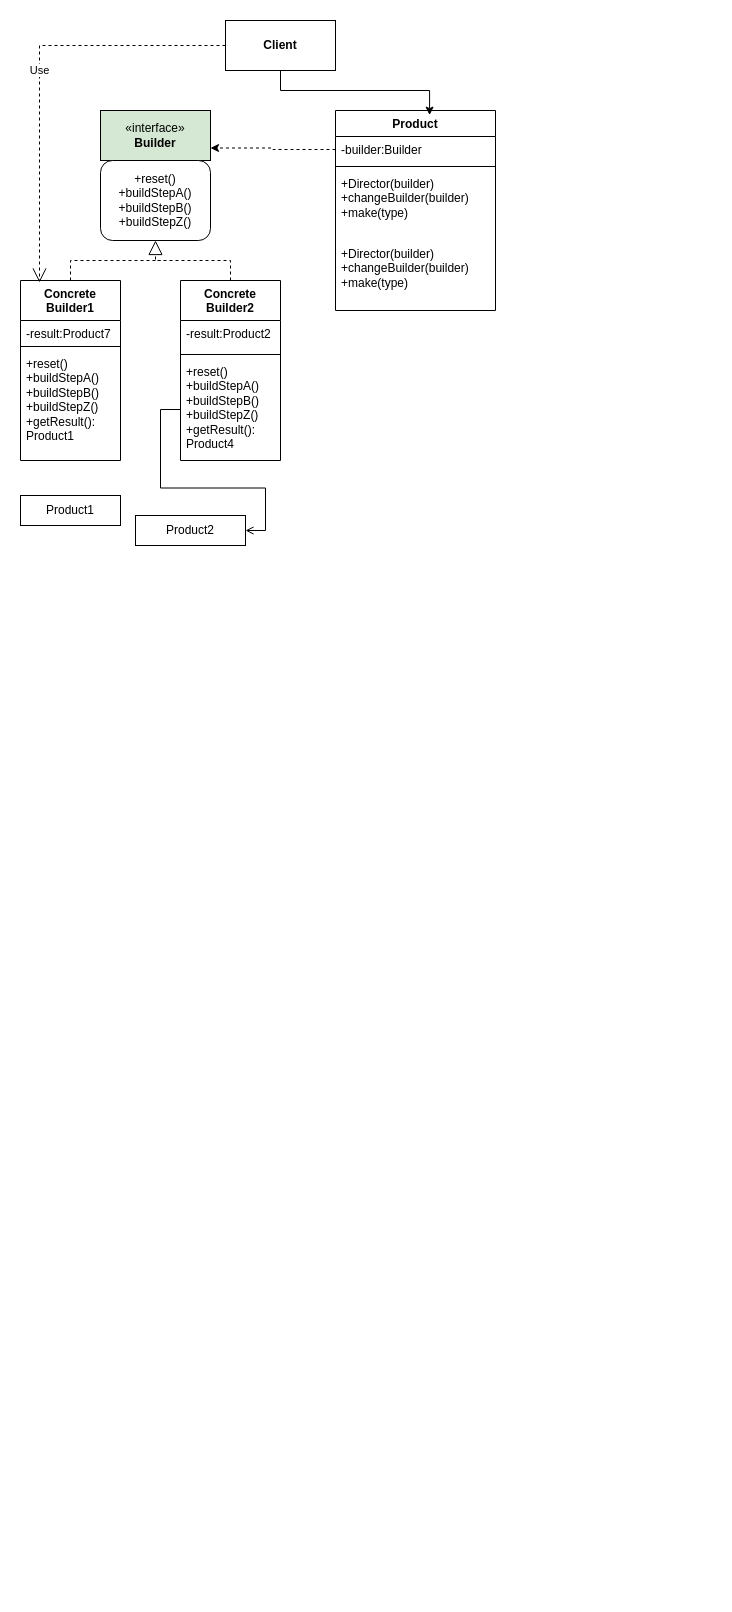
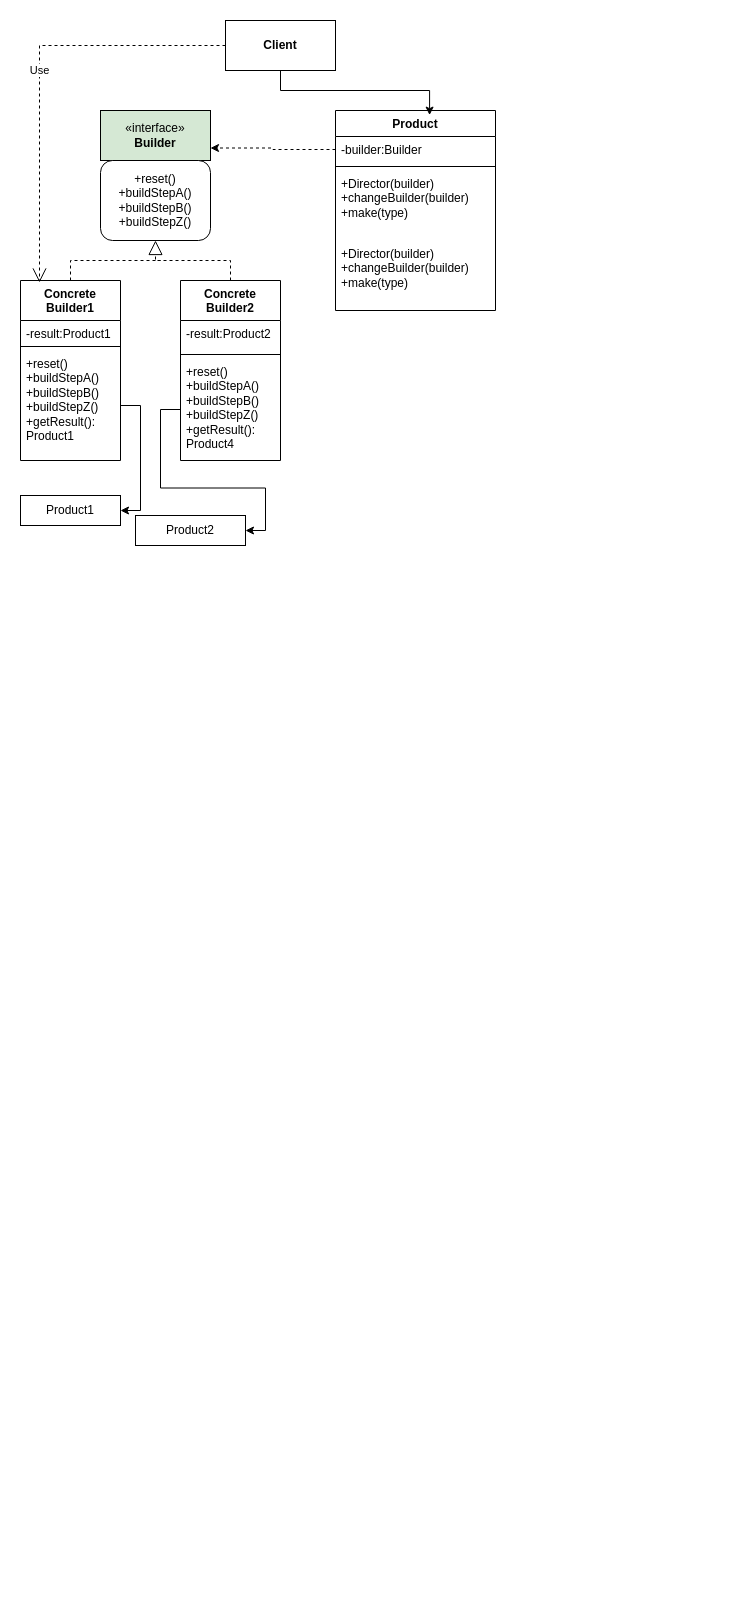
node "-result:Product7": label "-result:Product7" -> "-result:Product1"
edge "+reset() +buildStepA() +buildStepB() +buildStepZ() +getResult(): Product1" -> "Product1": added
edge "+reset() +buildStepA() +buildStepB() +buildStepZ() +getResult(): Product4" -> "Product2": arrowhead open -> classic
